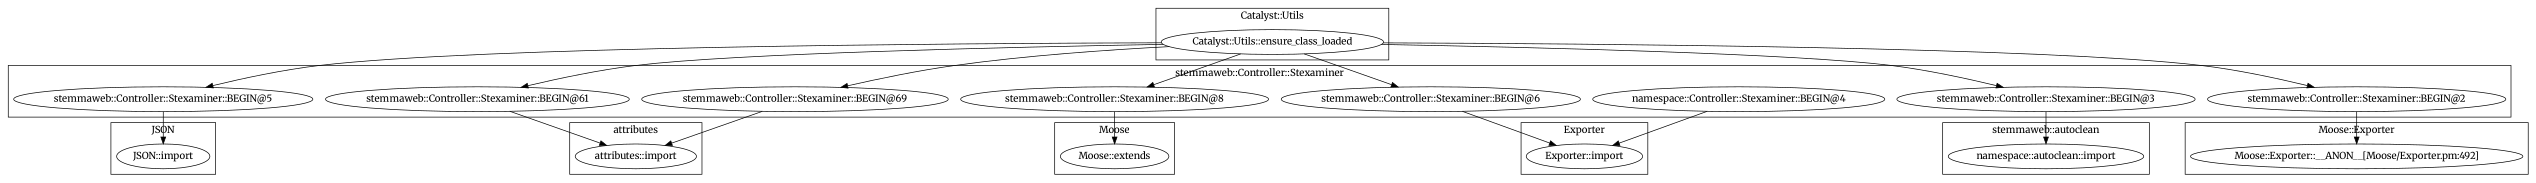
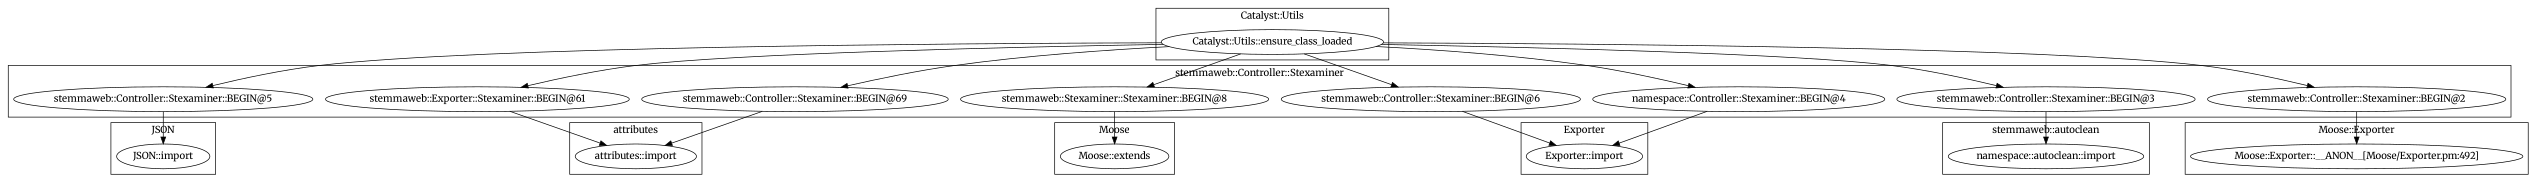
edge "Catalyst::Utils::ensure_class_loaded" -> "namespace::Controller::Stexaminer::BEGIN@4": added
node "stemmaweb::Controller::Stexaminer::BEGIN@61": label "stemmaweb::Controller::Stexaminer::BEGIN@61" -> "stemmaweb::Exporter::Stexaminer::BEGIN@61"
node "stemmaweb::Controller::Stexaminer::BEGIN@8": label "stemmaweb::Controller::Stexaminer::BEGIN@8" -> "stemmaweb::Stexaminer::Stexaminer::BEGIN@8"
